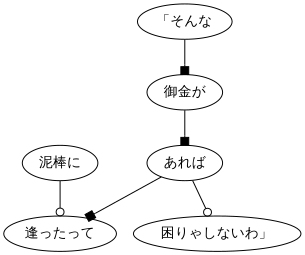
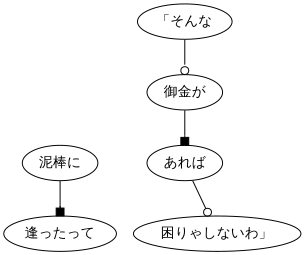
edge "「そんな" -> "御金が": arrowhead box -> odot
edge "泥棒に" -> "逢ったって": arrowhead odot -> box
edge "あれば" -> "逢ったって": removed
